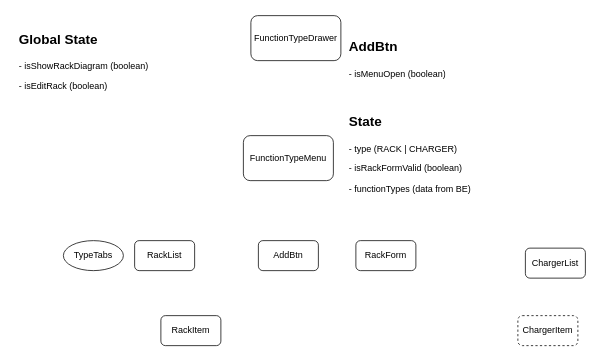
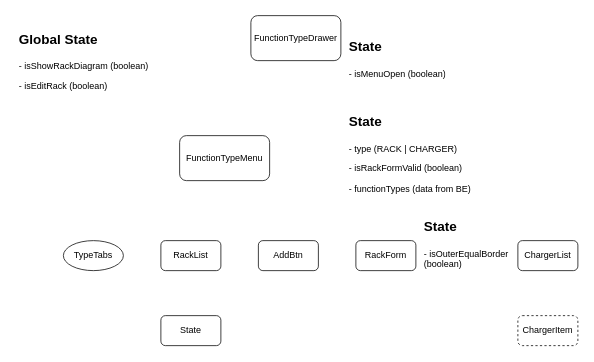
node "AddBtn- isMenuOpen (boolean)": label "AddBtn- isMenuOpen (boolean)" -> "State- isMenuOpen (boolean)"
node "FunctionTypeMenu": moved (288, 158) -> (225, 158)
node "State- isOuterEqualBorder (boolean)": added
node "RackList": moved (165, 255) -> (191, 255)
node "ChargerList": moved (555, 263) -> (548, 255)
node "RackItem": label "RackItem" -> "State"
